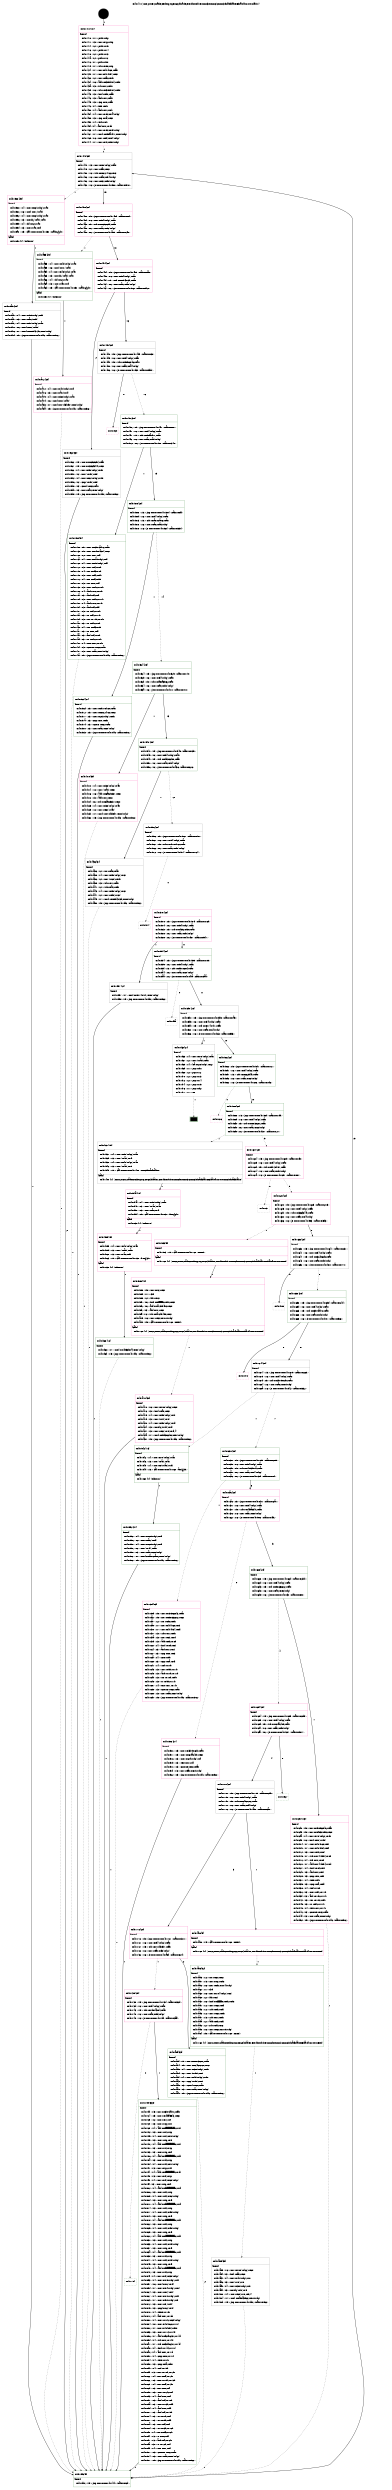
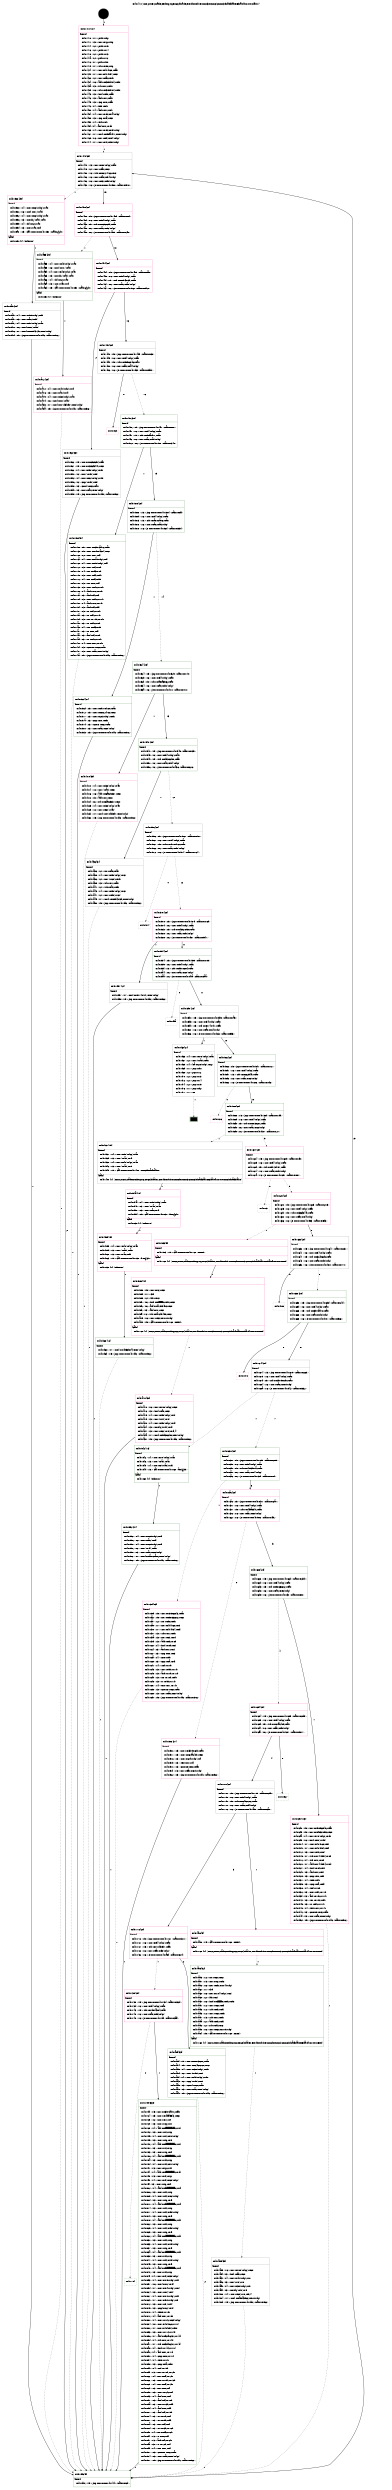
edge "0x40155c [28]" -> "0x401578 [28]": added, label "12"
